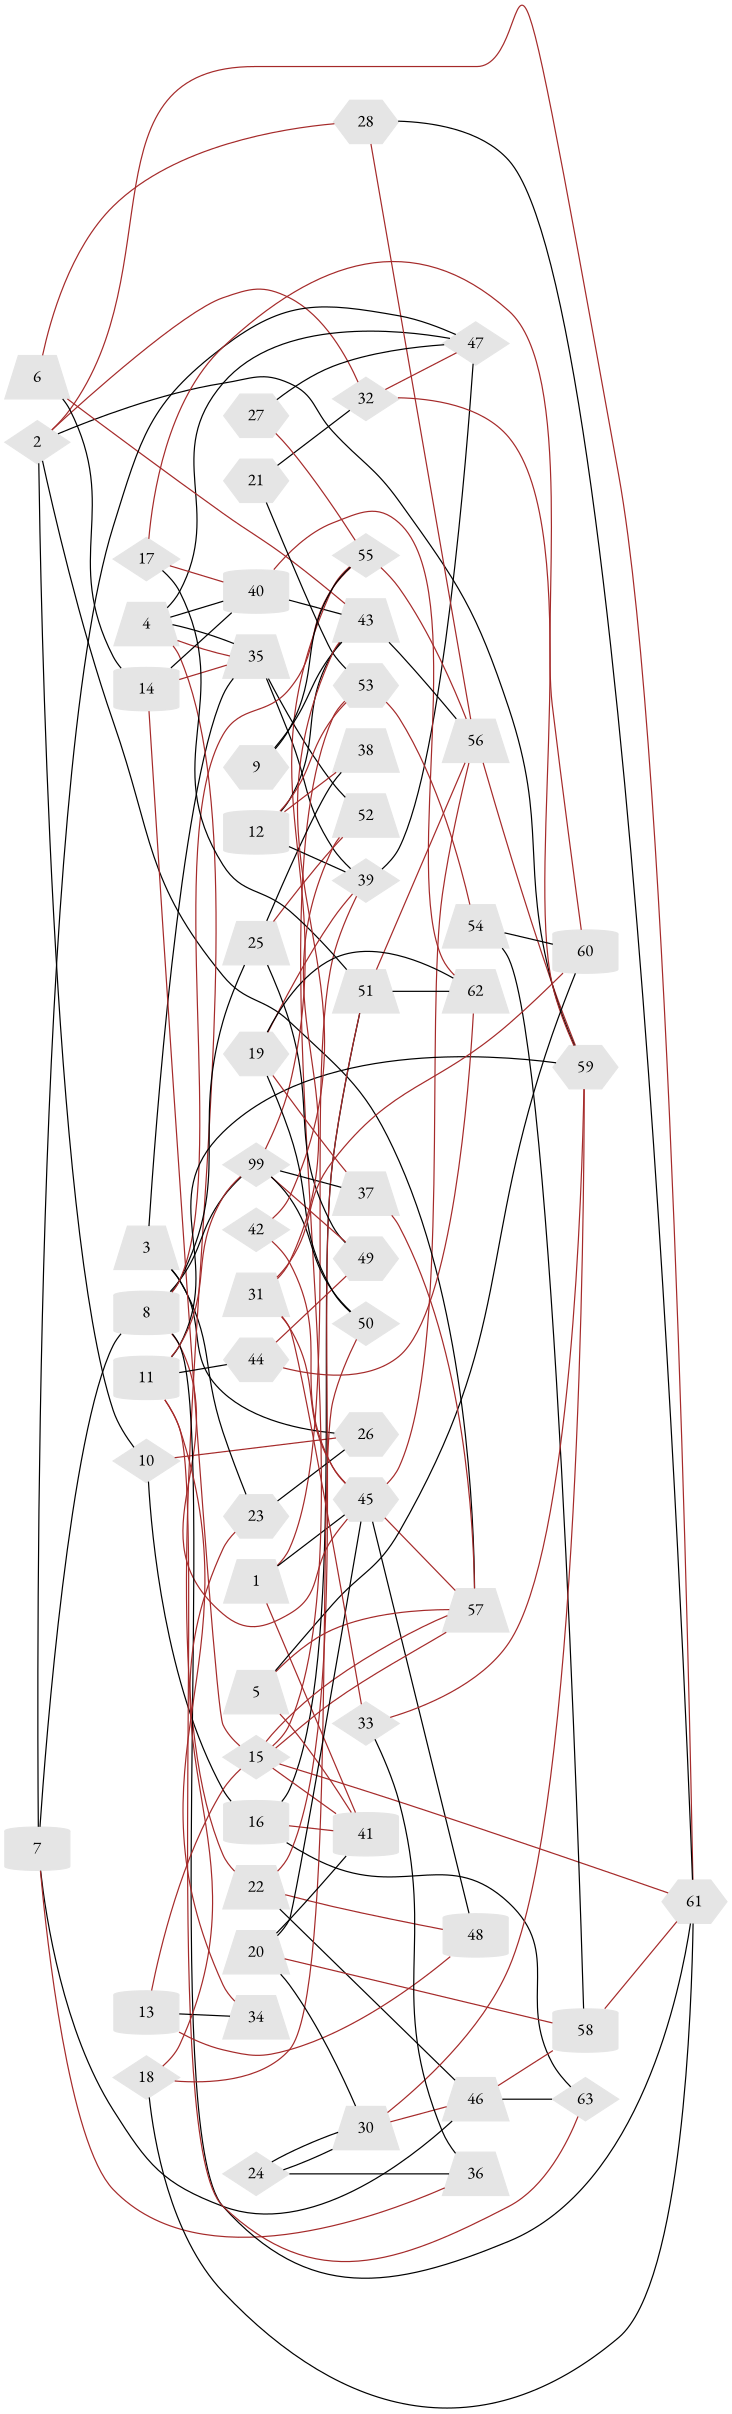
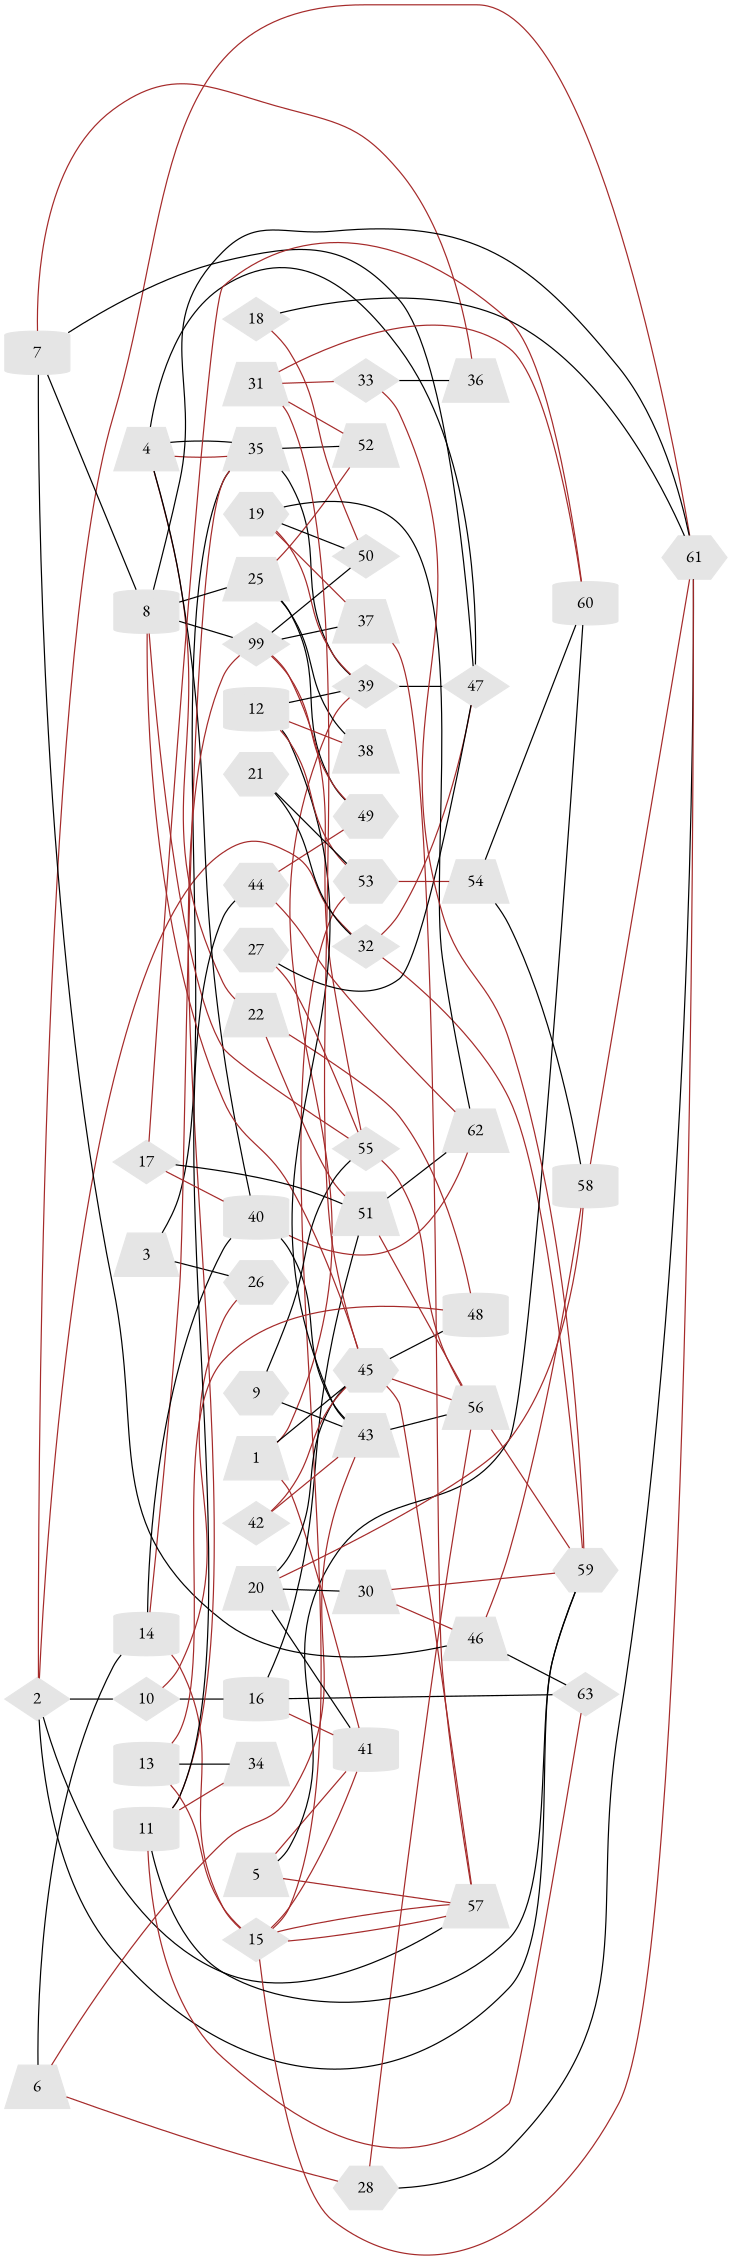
node "23": removed
edge "22" -- "46": removed
node "24": removed
